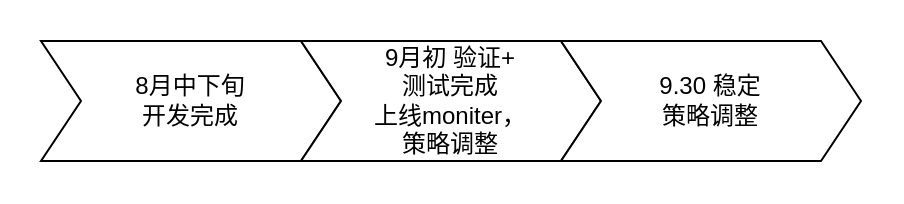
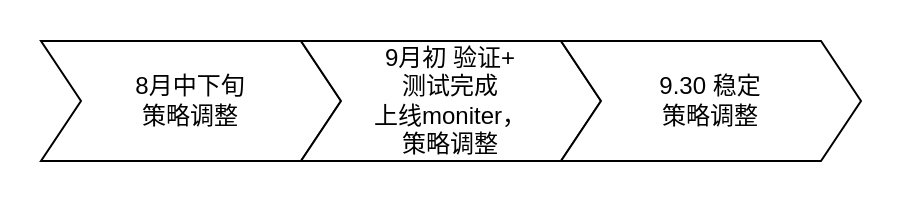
node "8月中下旬 开发完成": label "8月中下旬 开发完成" -> "8月中下旬 策略调整"
